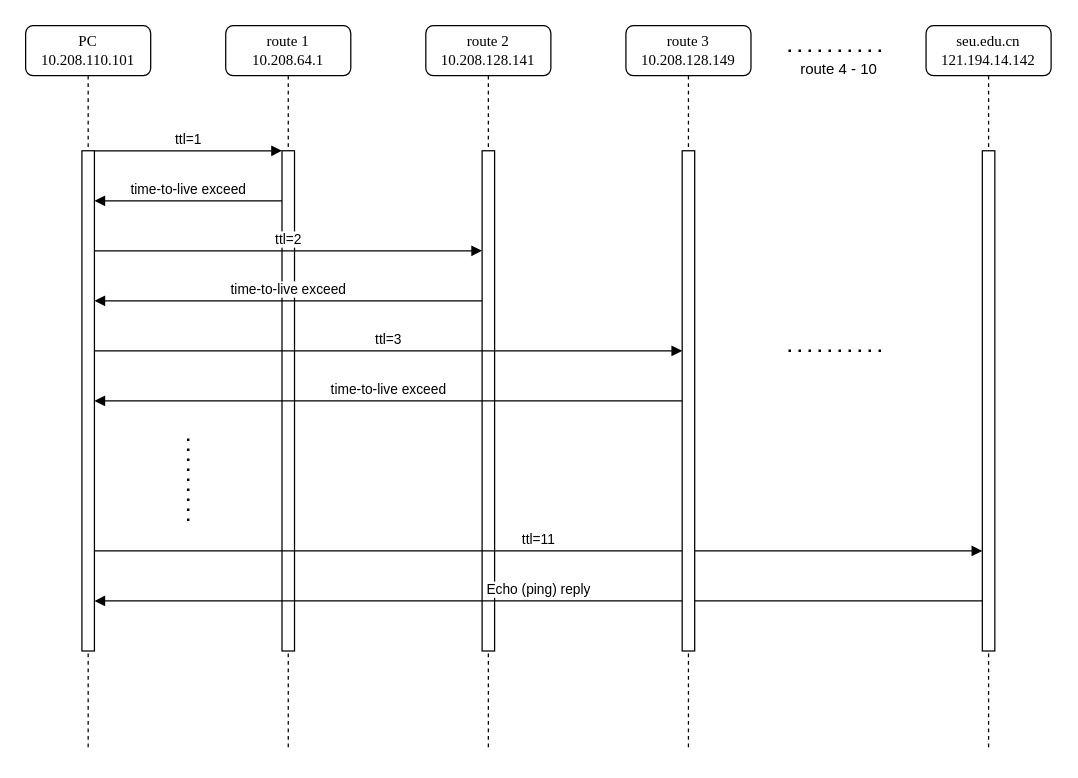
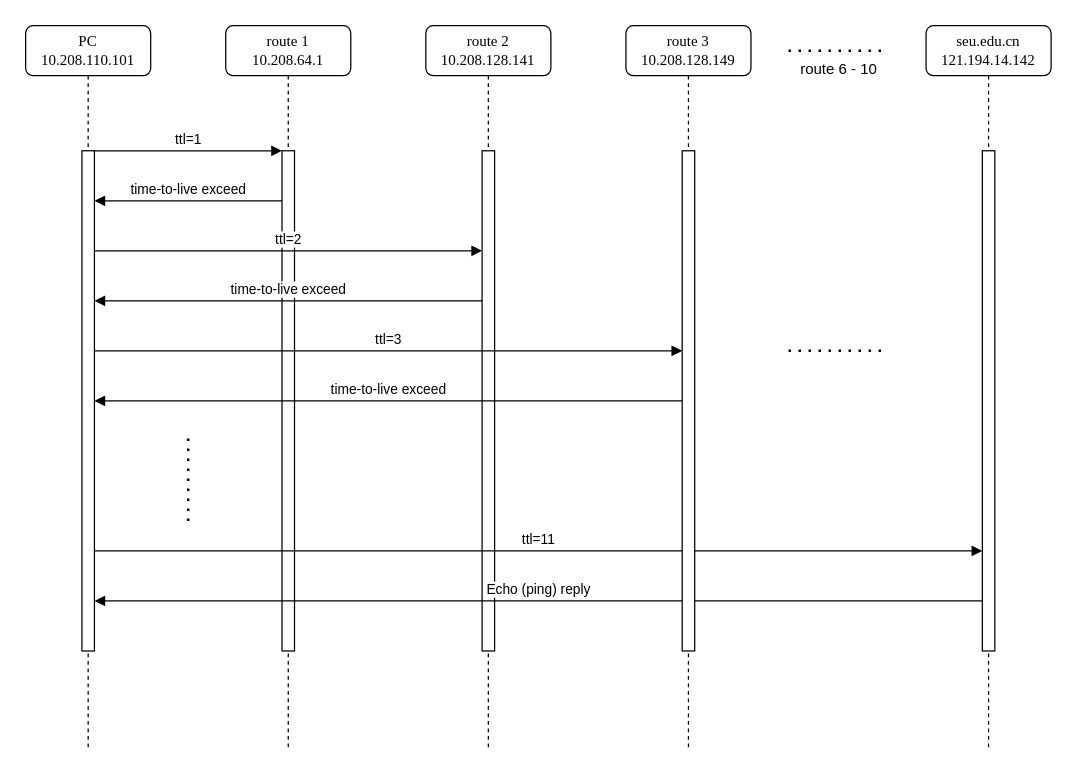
node "route 4 - 10": label "route 4 - 10" -> "route 6 - 10"
